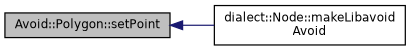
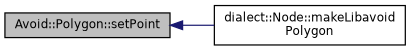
node "dialect::Node::makeLibavoid Avoid": label "dialect::Node::makeLibavoid Avoid" -> "dialect::Node::makeLibavoid Polygon"
